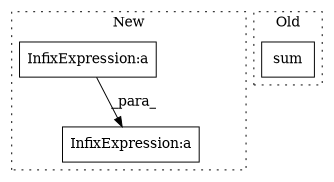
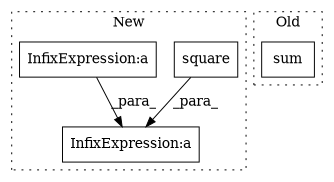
node "square": added
